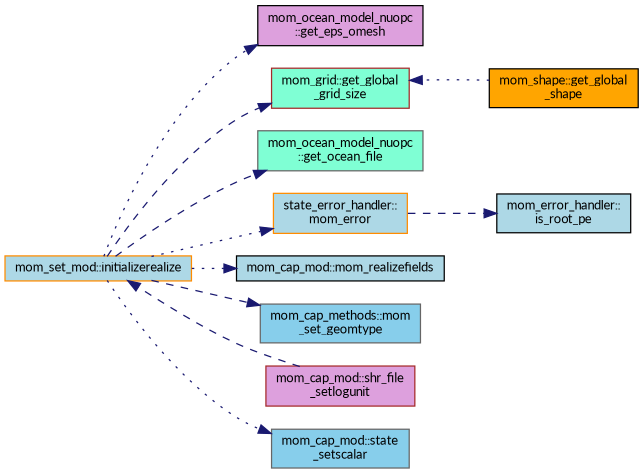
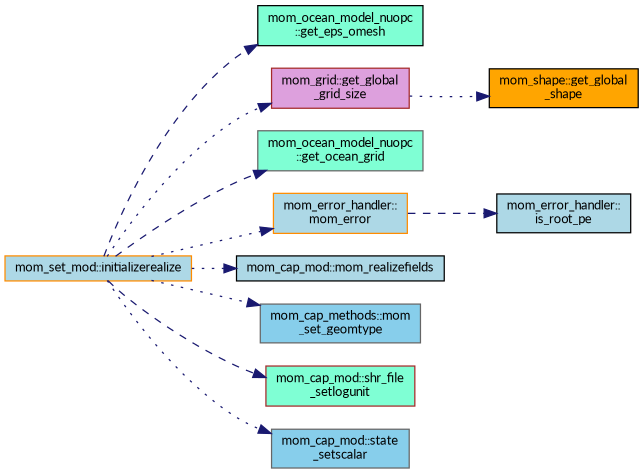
node "mom_ocean_model_nuopc ::get_eps_omesh": fillcolor plum -> aquamarine
edge "mom_shape::get_global _shape" -> "mom_grid::get_global _grid_size": reversed
node "mom_grid::get_global _grid_size": fillcolor aquamarine -> plum
edge "mom_set_mod::initializerealize" -> "mom_ocean_model_nuopc ::get_eps_omesh": style dotted -> dashed
node "mom_ocean_model_nuopc ::get_ocean_file": label "mom_ocean_model_nuopc ::get_ocean_file" -> "mom_ocean_model_nuopc ::get_ocean_grid"
edge "mom_set_mod::initializerealize" -> "mom_grid::get_global _grid_size": style dashed -> dotted
node "state_error_handler:: mom_error": label "state_error_handler:: mom_error" -> "mom_error_handler:: mom_error"
edge "mom_set_mod::initializerealize" -> "mom_cap_methods::mom _set_geomtype": style dashed -> dotted
edge "mom_cap_mod::shr_file _setlogunit" -> "mom_set_mod::initializerealize": reversed
node "mom_cap_mod::shr_file _setlogunit": fillcolor plum -> aquamarine
